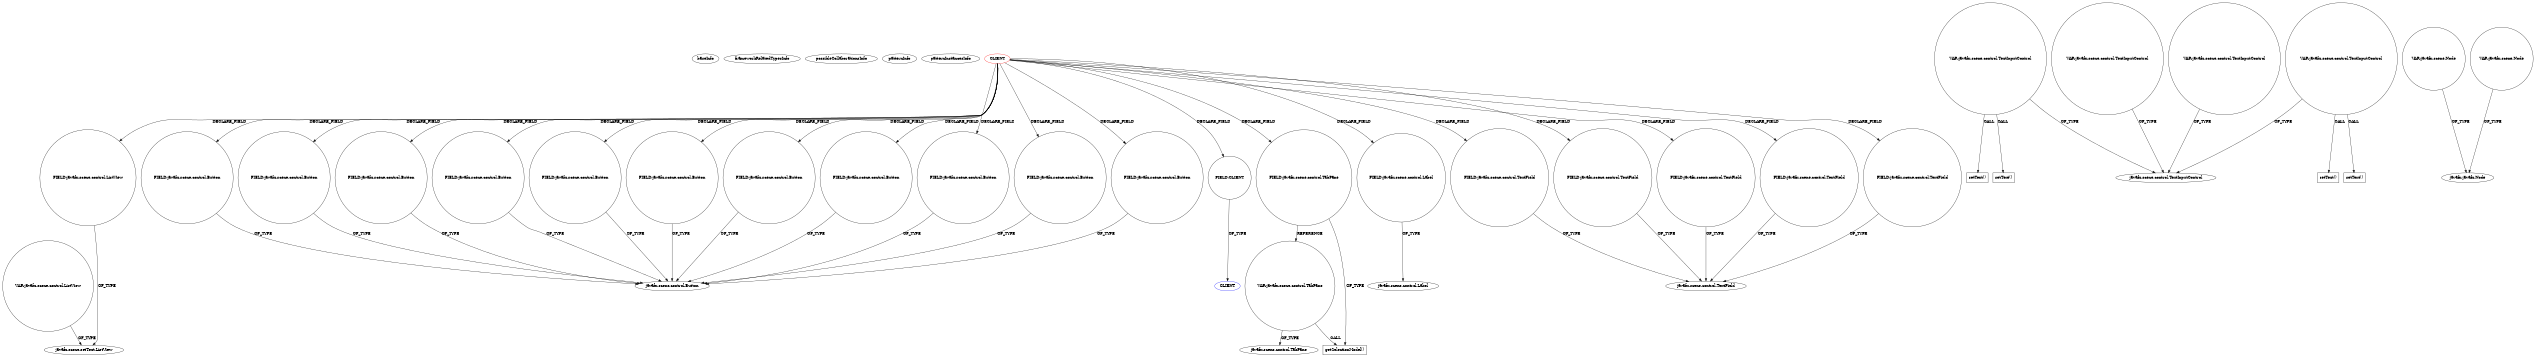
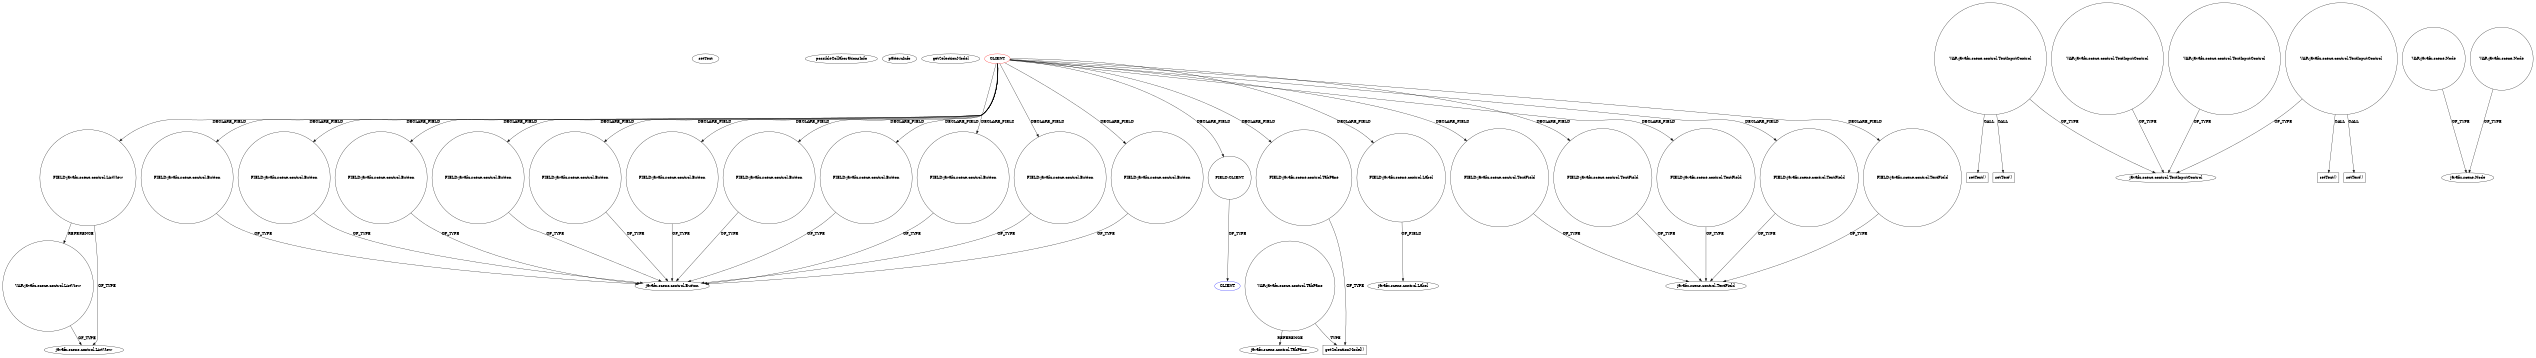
node "baseInfo": label "baseInfo" -> "setText"
node "frameworkRelatedTypesInfo": removed
node "patternInstancesInfo": label "patternInstancesInfo" -> "getSelectionModel"
node "javafx.javafx.Node": label "javafx.javafx.Node" -> "javafx.scene.Node"
edge "FIELD:javafx.scene.control.ListView" -> "VAR:javafx.scene.control.ListView": added, label "REFERENCE"
edge "FIELD:javafx.scene.control.TabPane" -> "VAR:javafx.scene.control.TabPane": removed, label "REFERENCE"
edge "FIELD:javafx.scene.control.Label" -> "javafx.scene.control.Label": label "OF_TYPE" -> "OF_FIELD"
edge "VAR:javafx.scene.control.TabPane" -> "javafx.scene.control.TabPane": label "OF_TYPE" -> "REFERENCE"
edge "VAR:javafx.scene.control.TabPane" -> "getSelectionModel()": label "CALL" -> "TYPE"
node "javafx.scene.setText.ListView": label "javafx.scene.setText.ListView" -> "javafx.scene.control.ListView"
